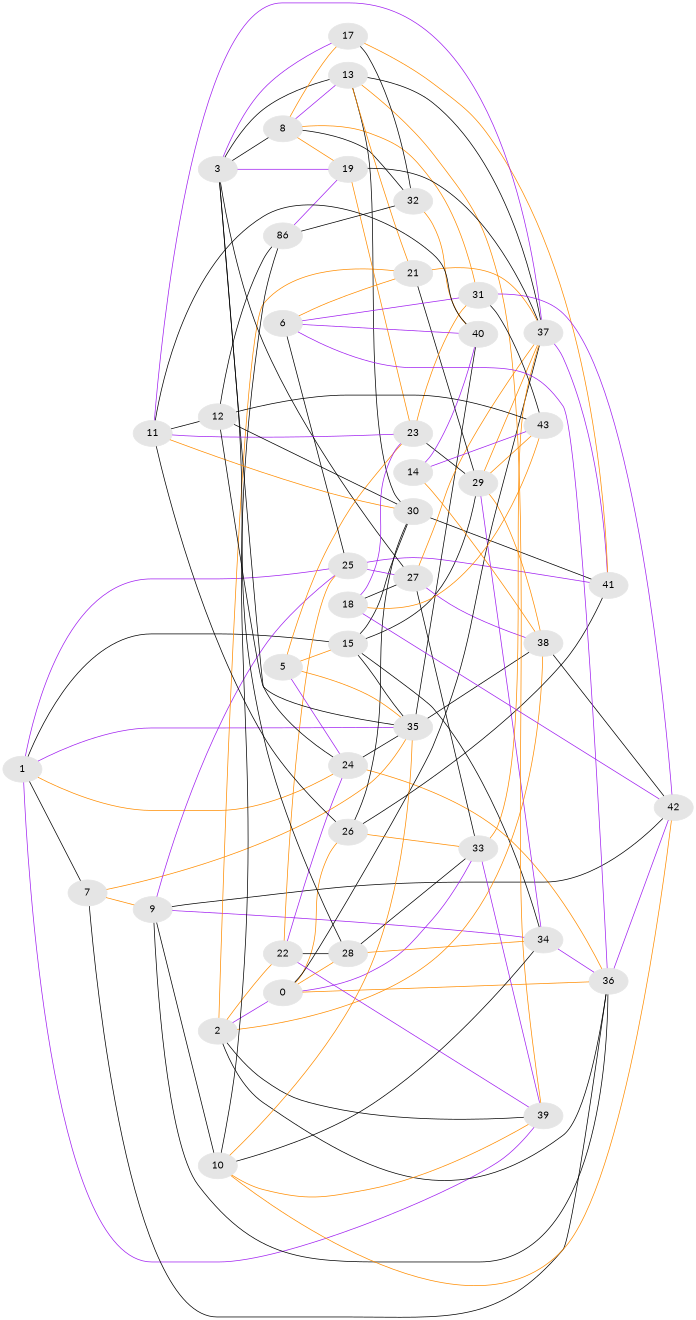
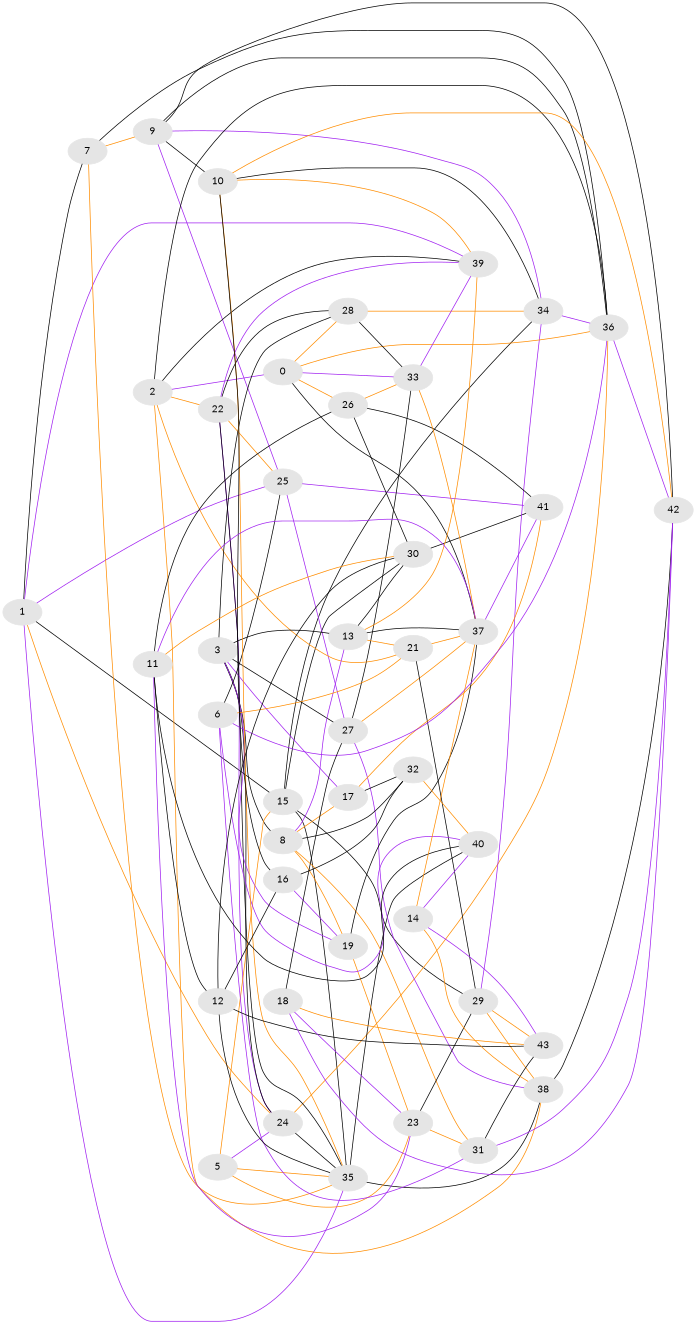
node "86": label "86" -> "16"
edge "37" -- "29": now "37" -- "14"
edge "22" -- "35": added
